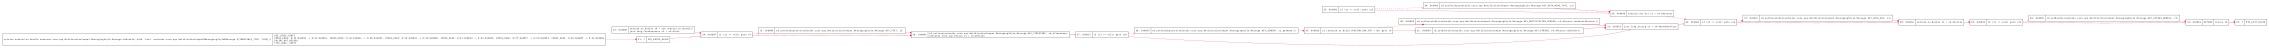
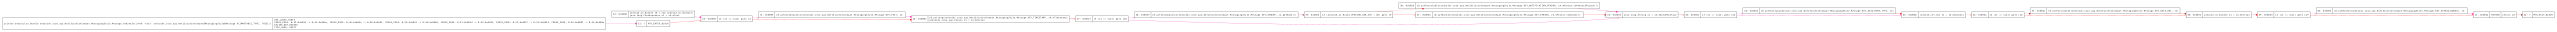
edge "32: 0x003f" -> "36: 0x004a": now "32: 0x003f" -> "33: 0x0041"
